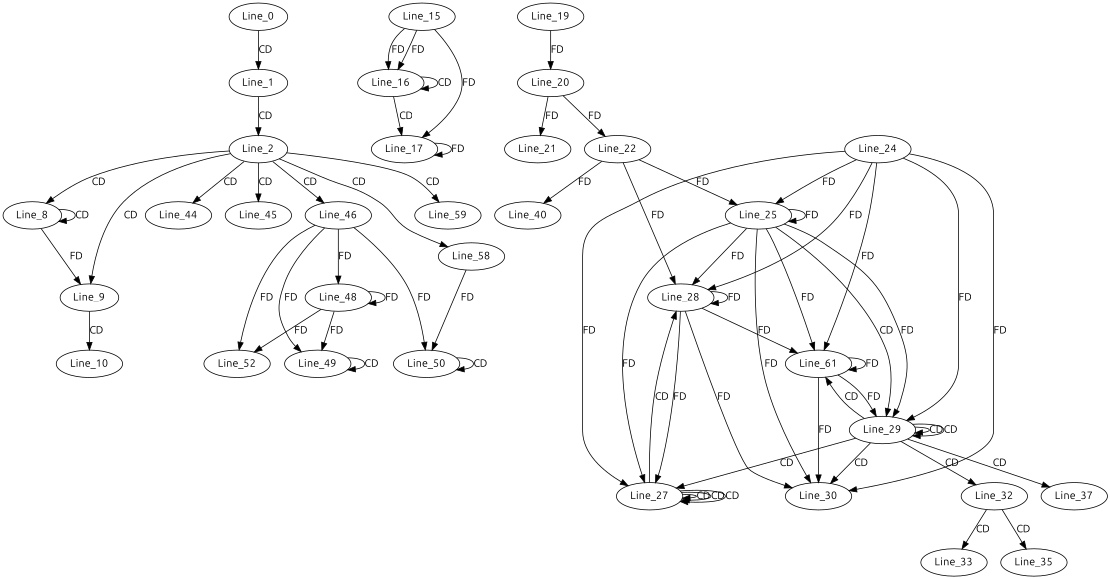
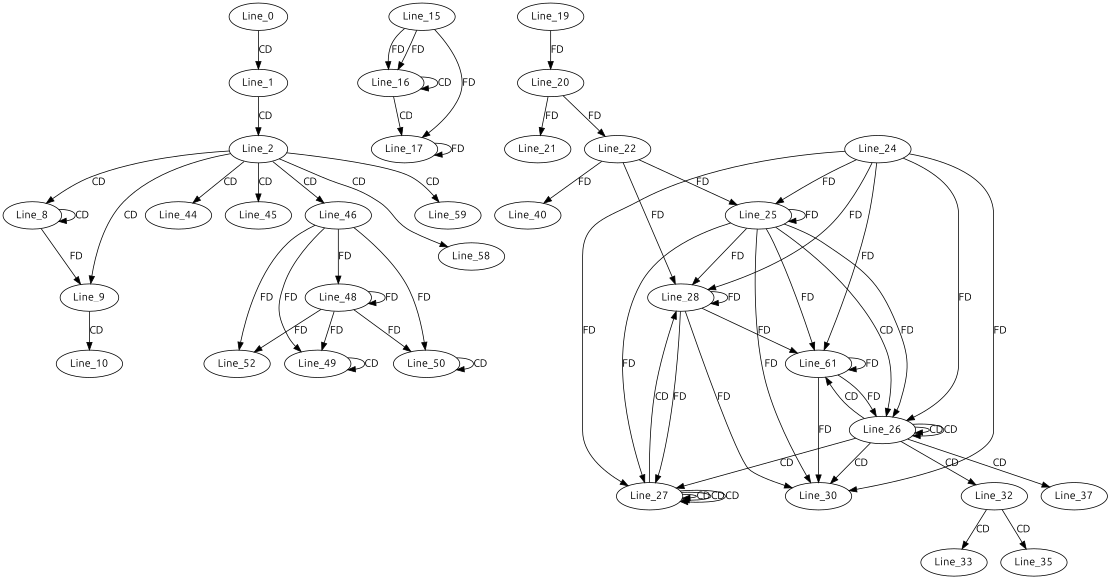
edge "Line_58" -> "Line_50": now "Line_48" -> "Line_50"
node "Line_29": label "Line_29" -> "Line_26"
